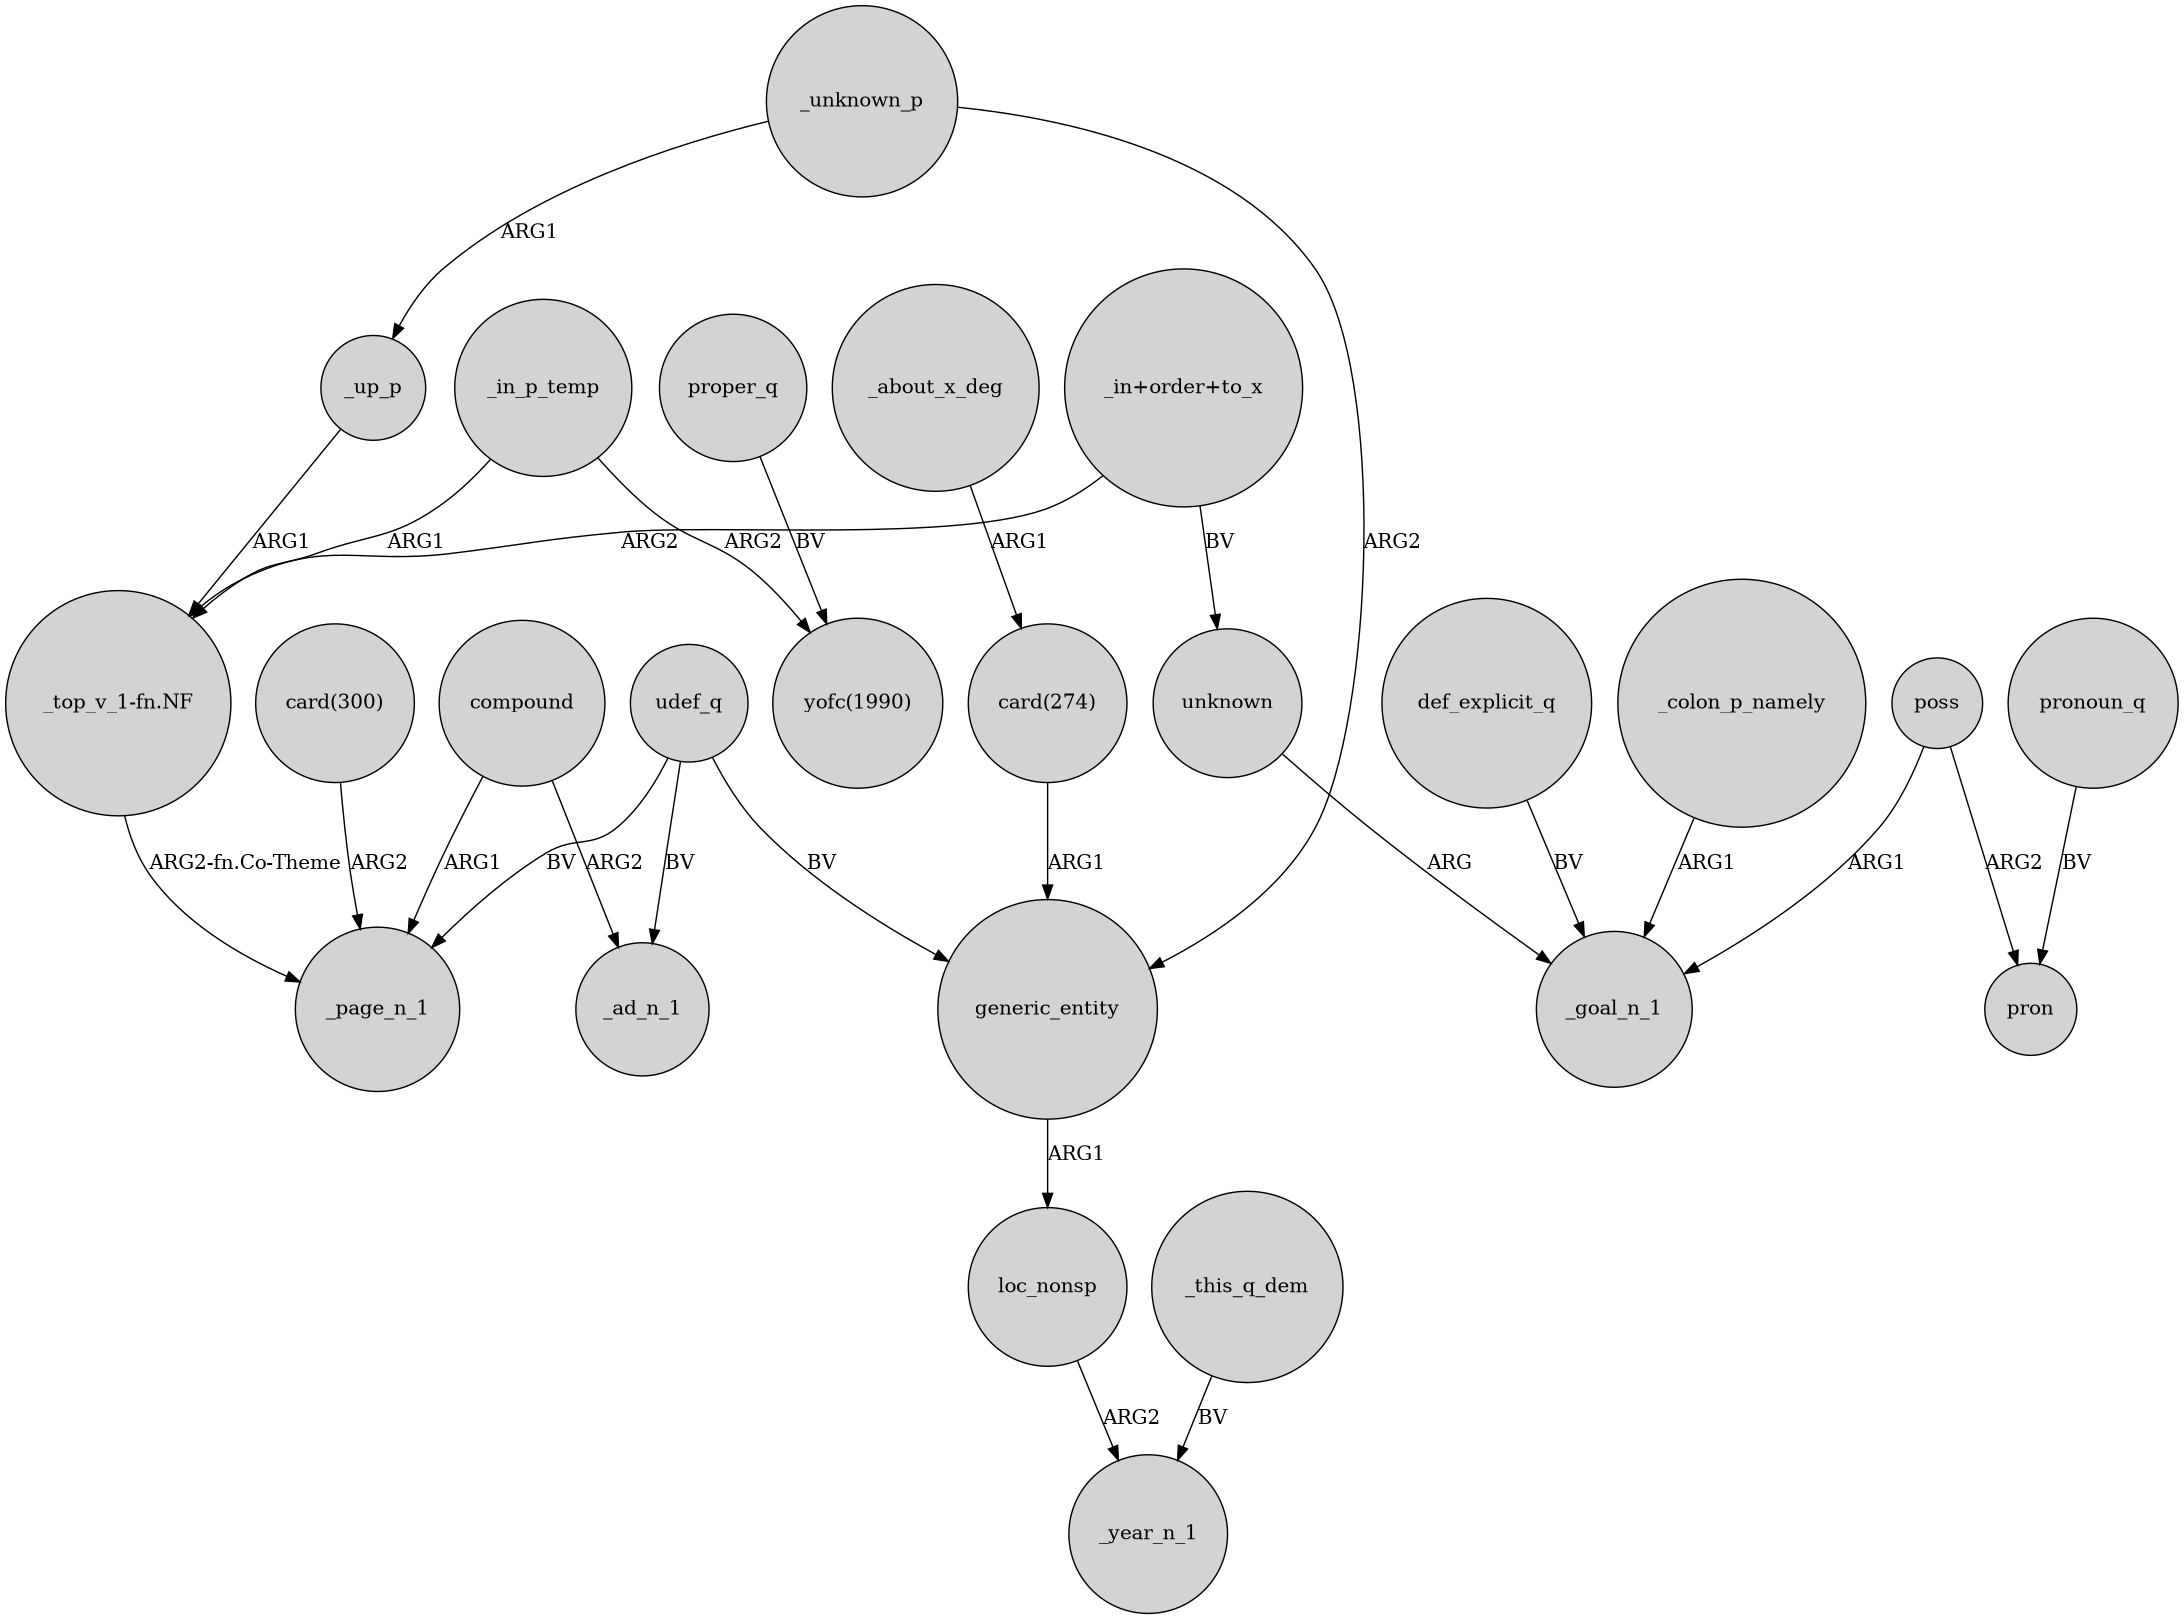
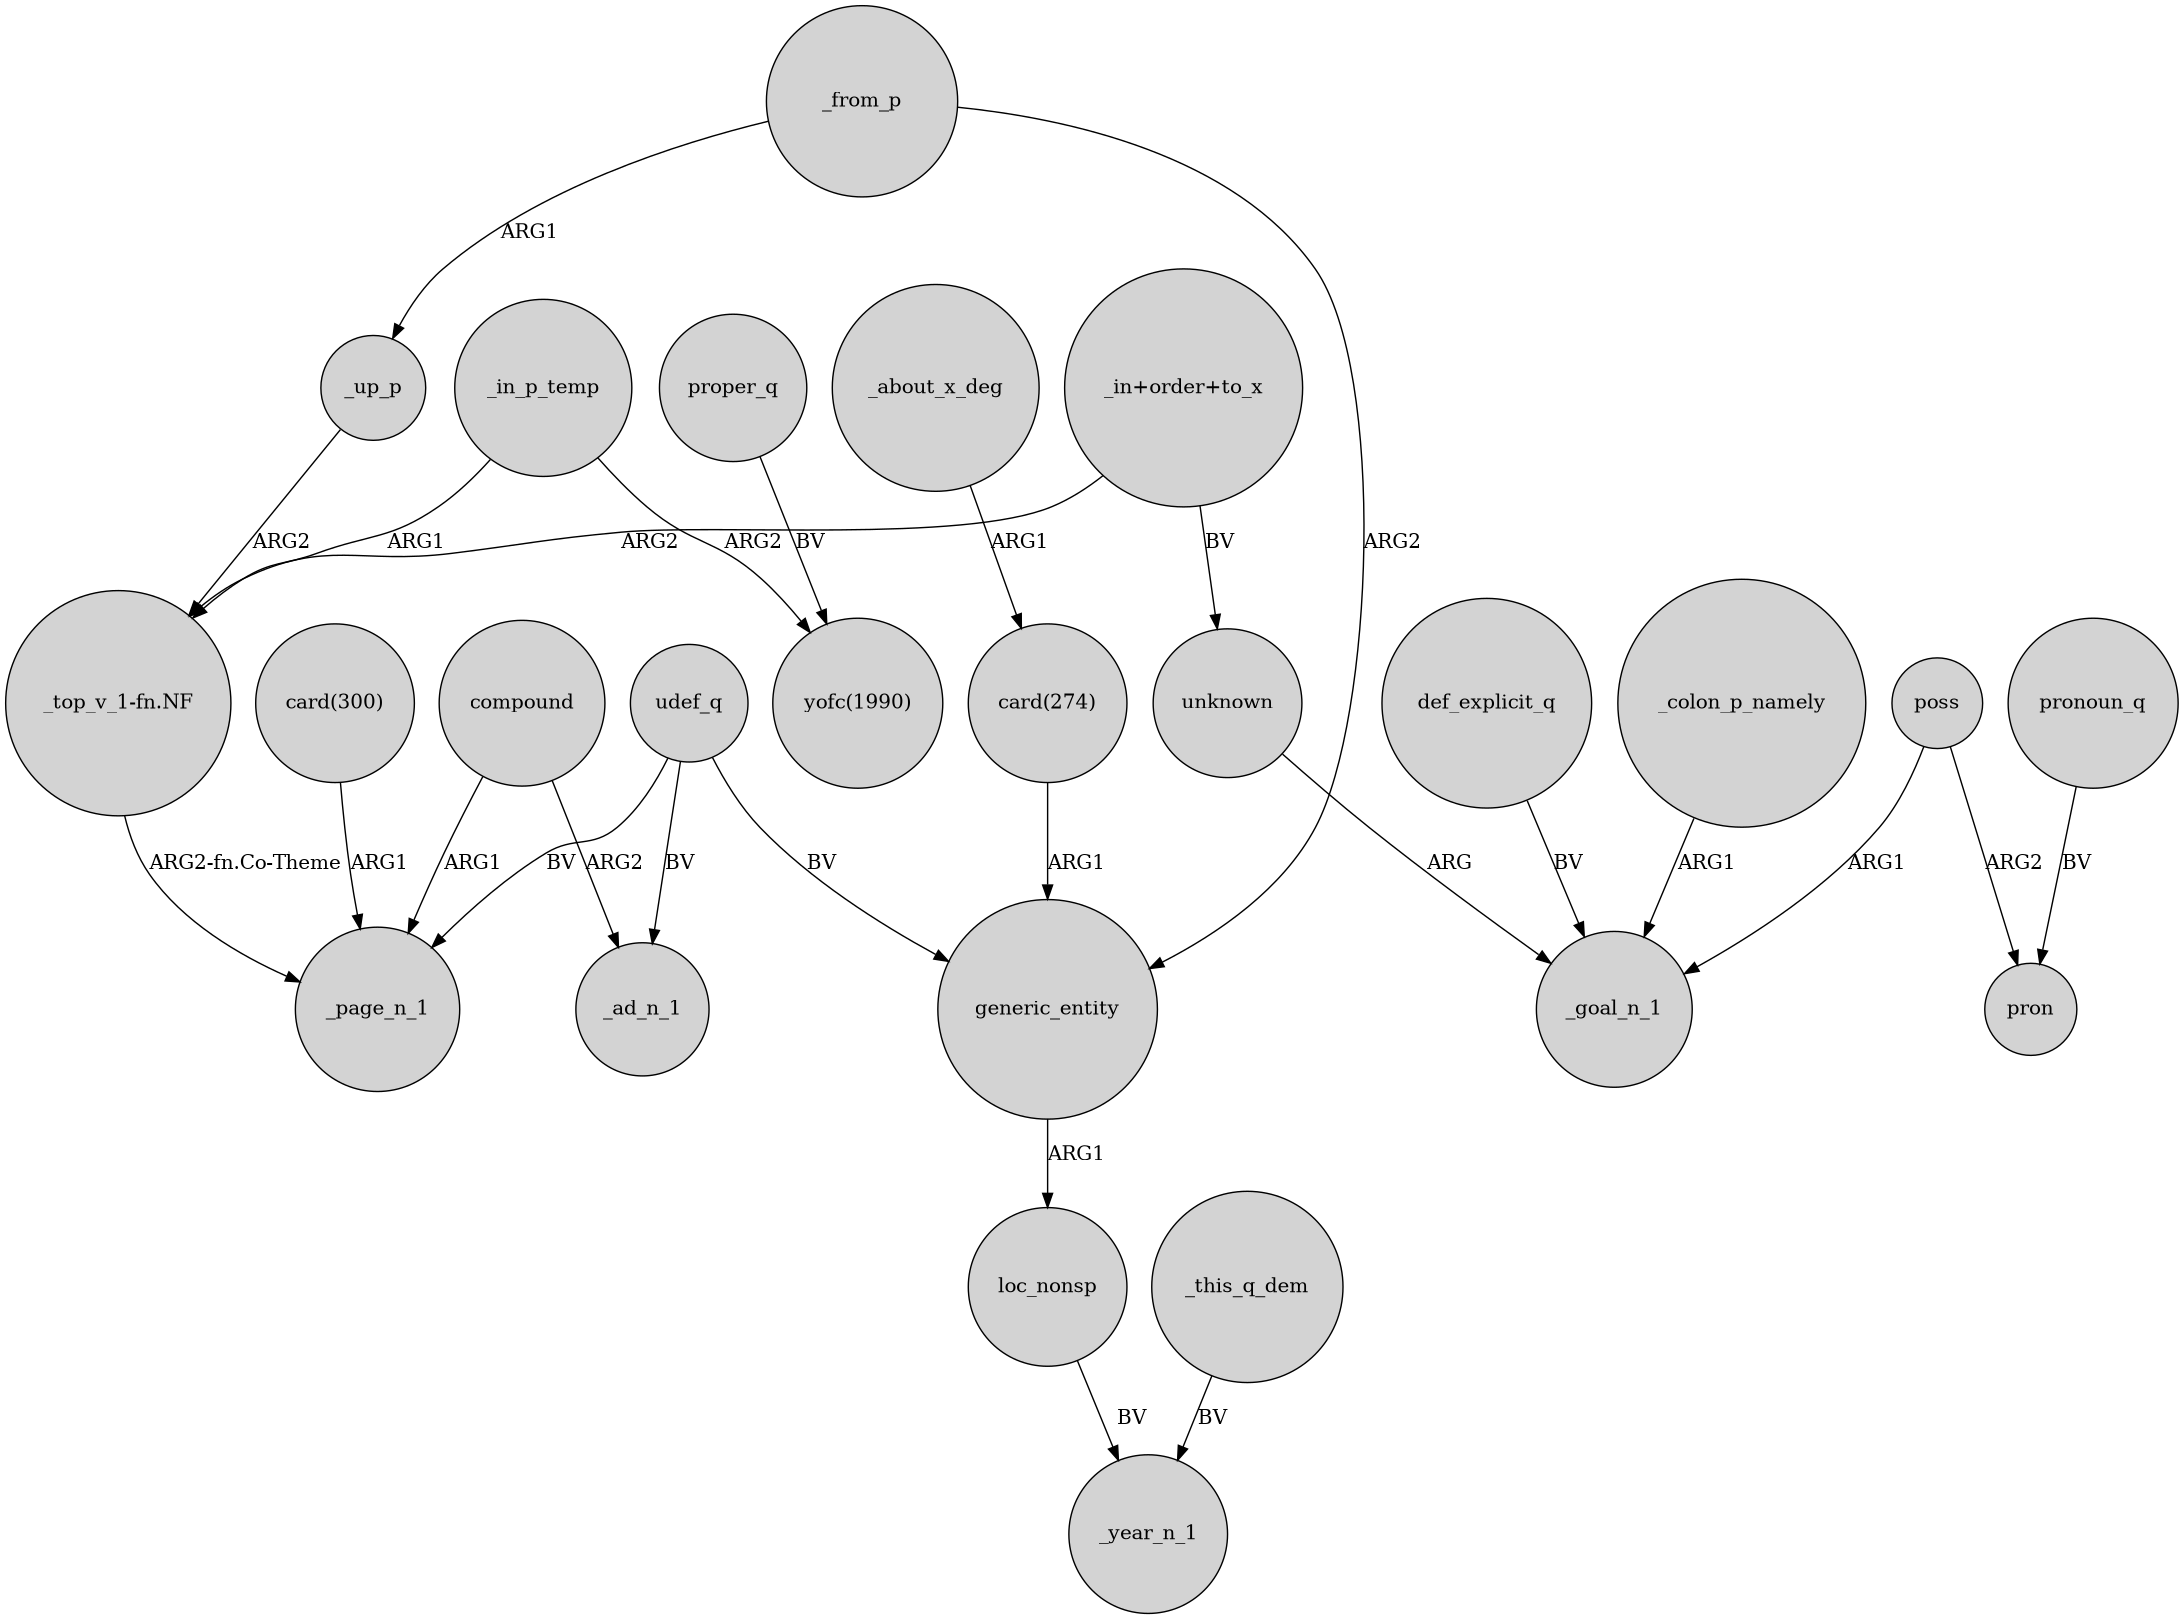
node "_unknown_p": label "_unknown_p" -> "_from_p"
edge "_up_p" -> "_top_v_1-fn.NF": label "ARG1" -> "ARG2"
edge "card(300)" -> "_page_n_1": label "ARG2" -> "ARG1"
edge "loc_nonsp" -> "_year_n_1": label "ARG2" -> "BV"
